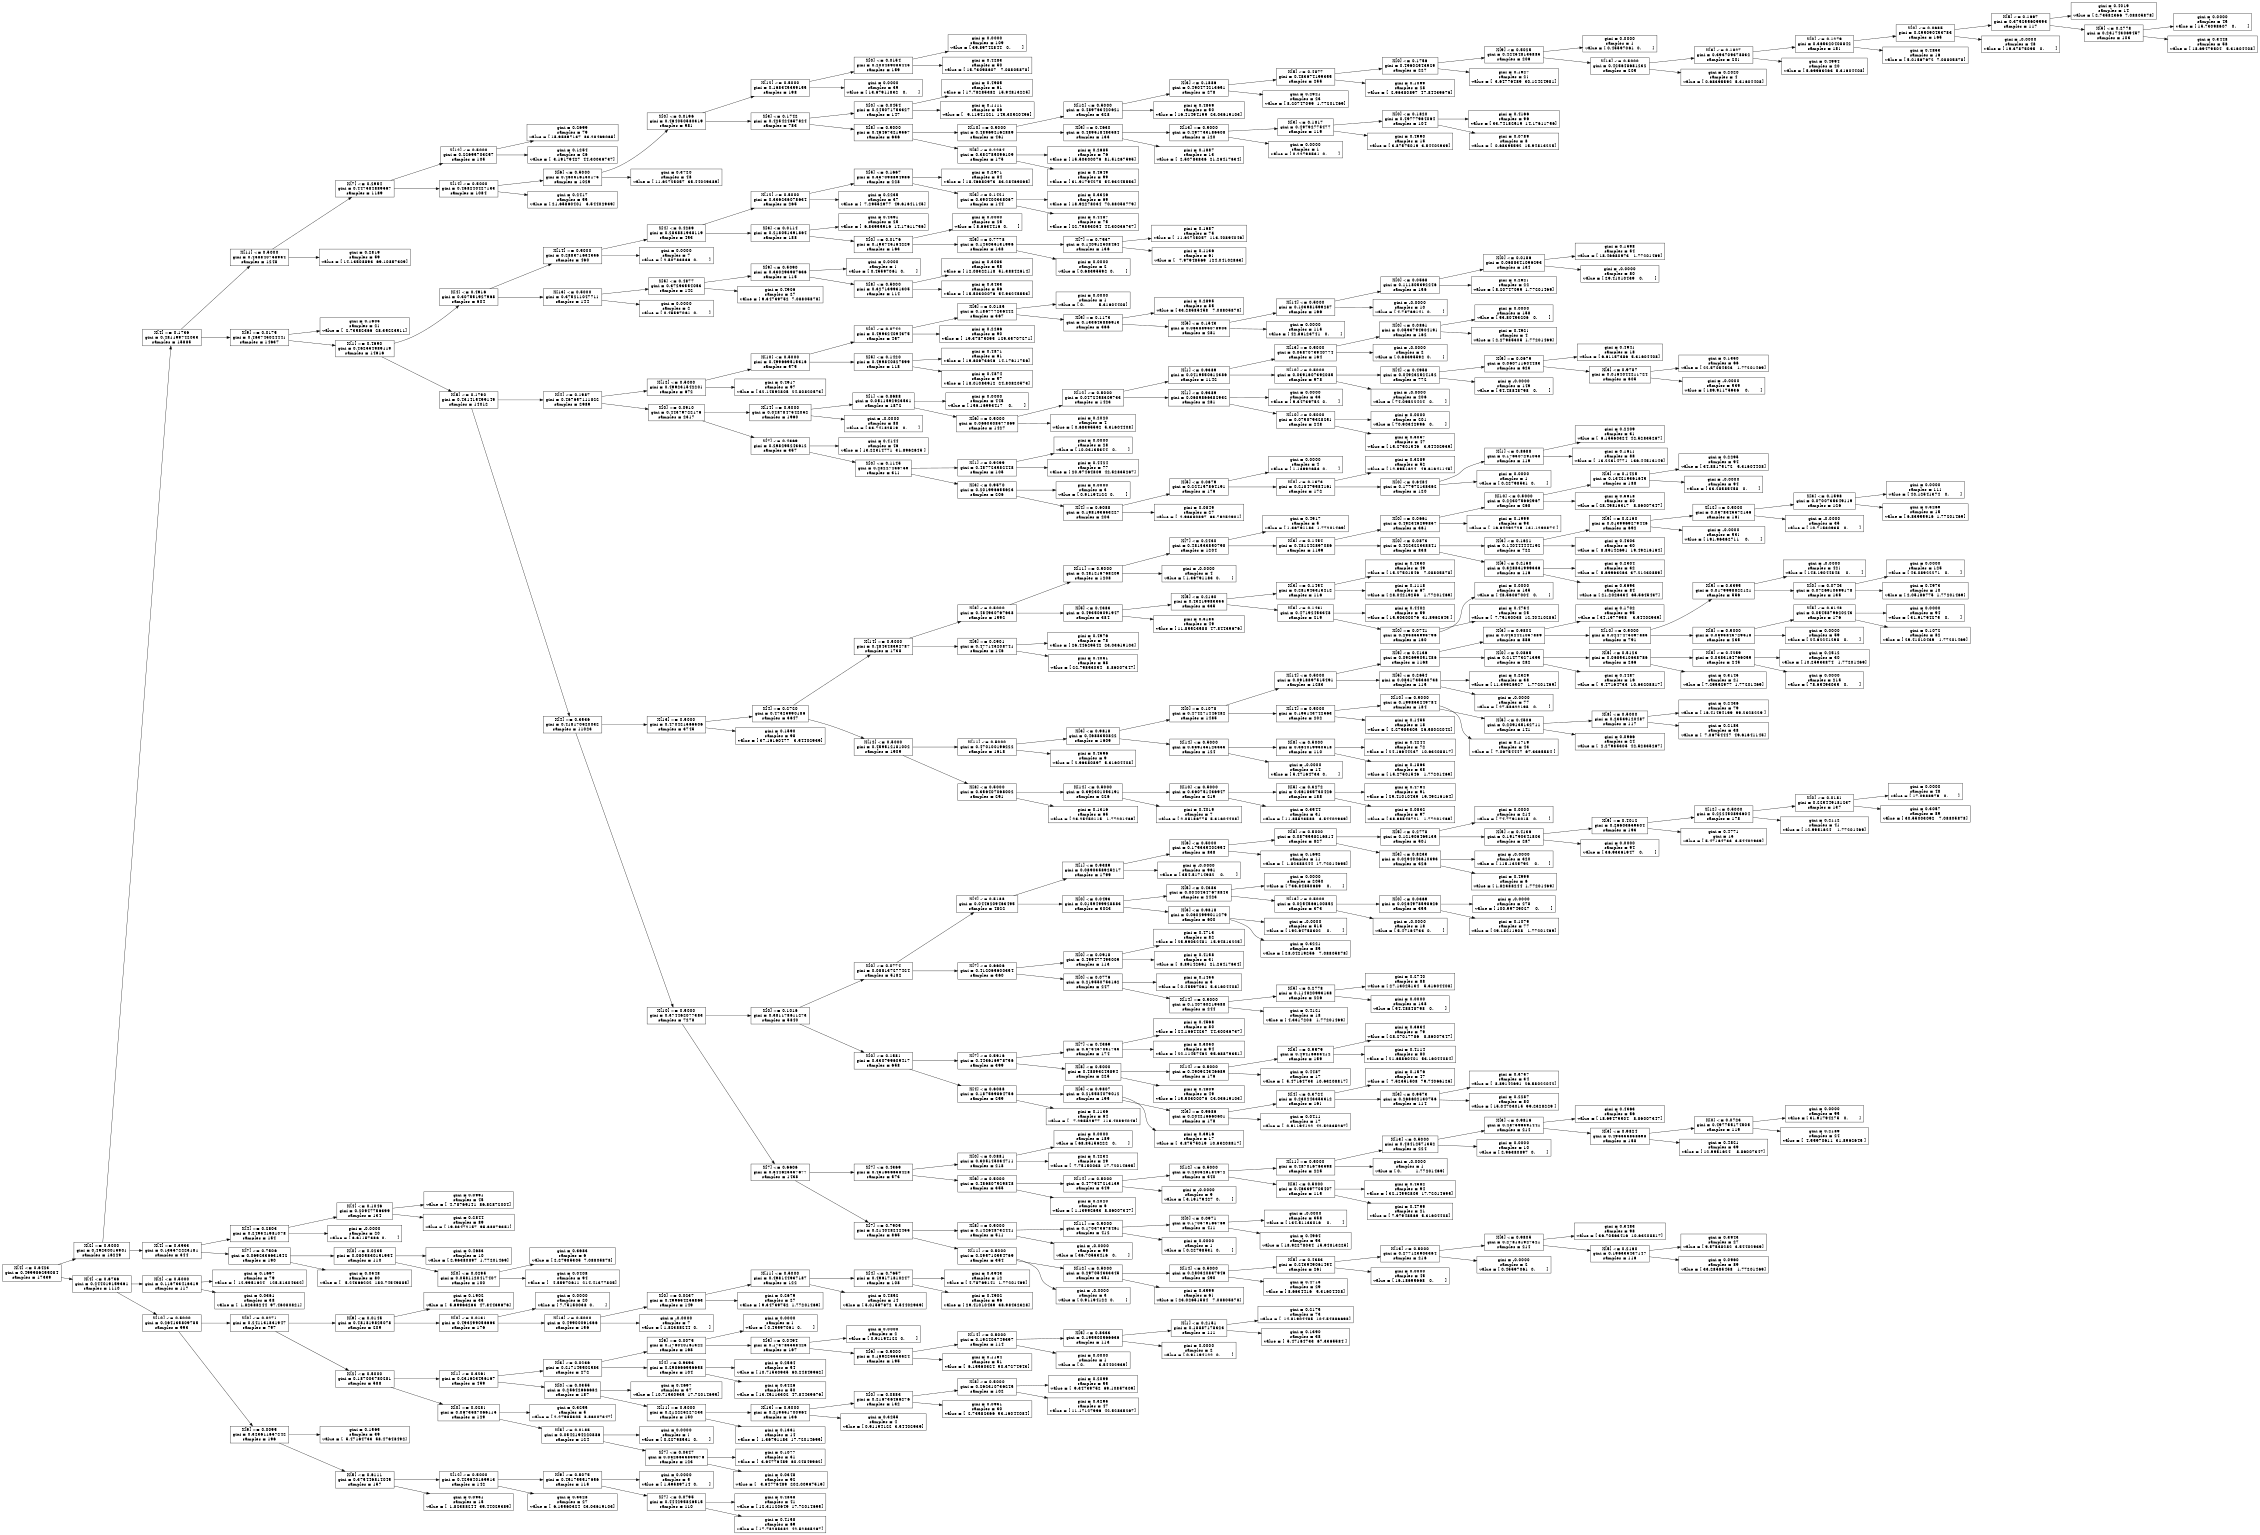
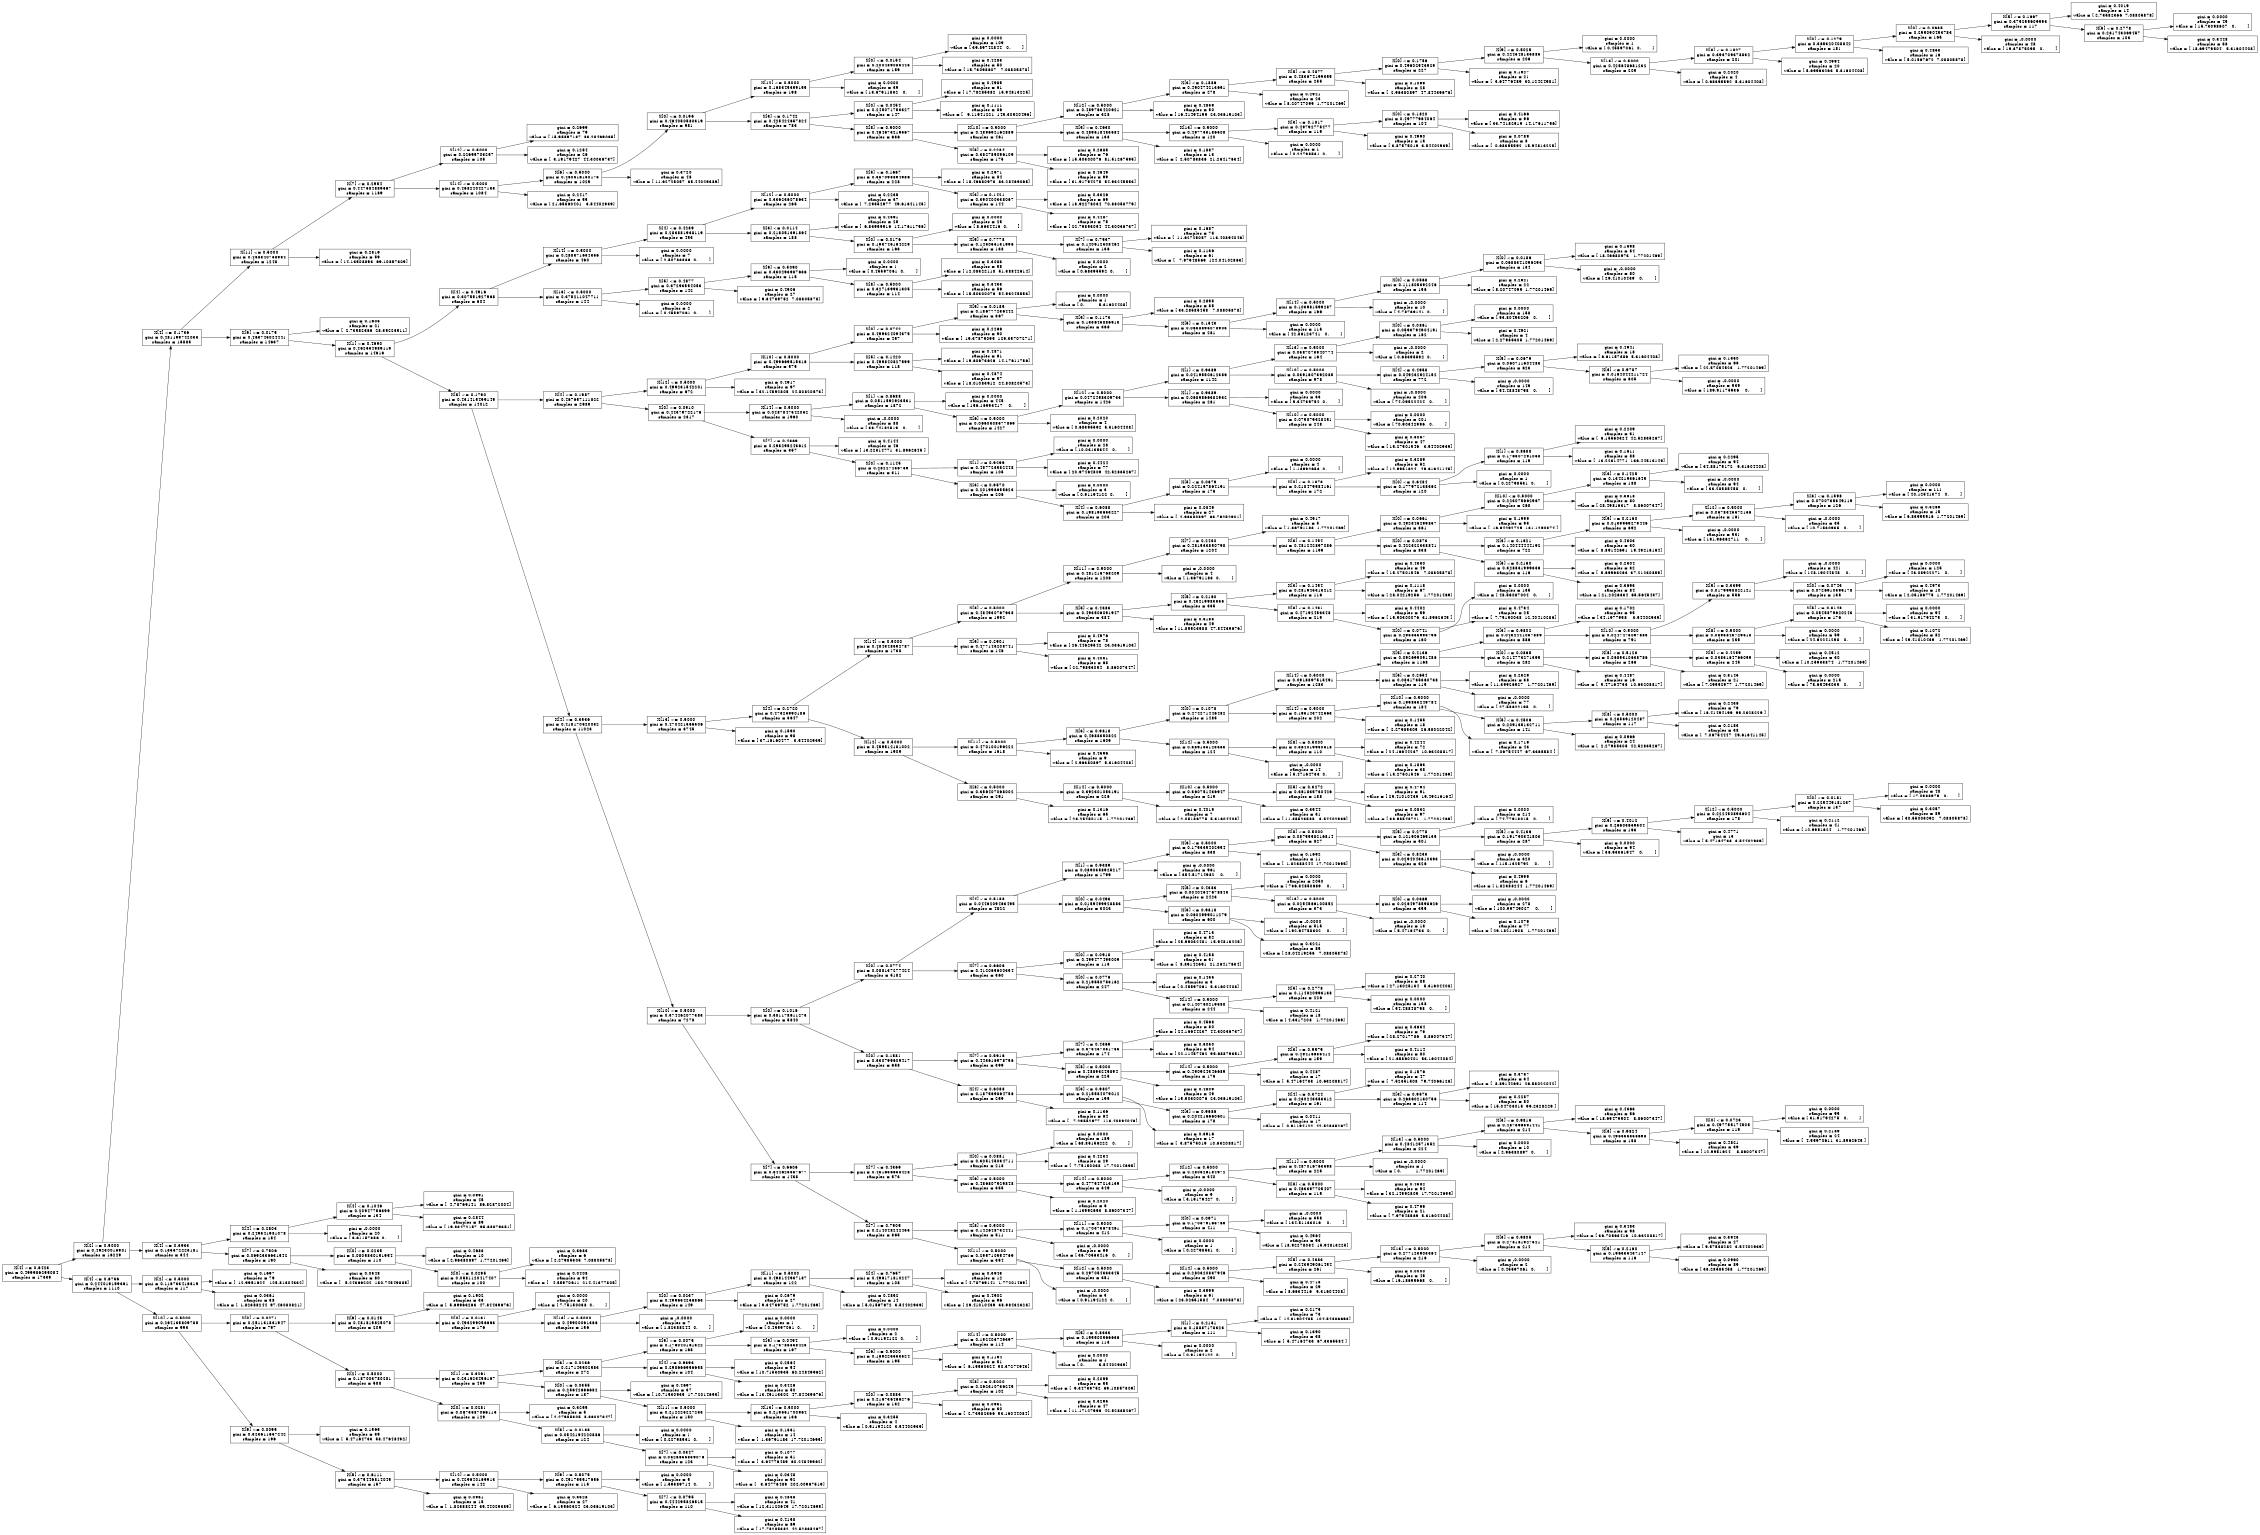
node "X[0] <= 0.0271 gini = 0.241131831947 samples = 797": label "X[0] <= 0.0271 gini = 0.241131831947 samples = 797" -> "X[0] <= 0.0271 gini = 0.251131831947 samples = 797"
